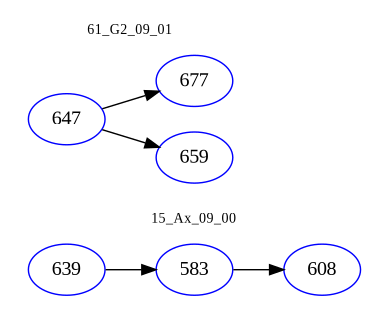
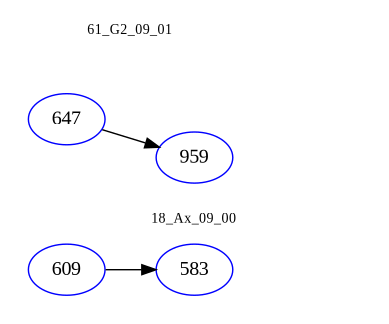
node "677": removed
node "659": label "659" -> "959"
cluster "15_Ax_09_00": label "15_Ax_09_00" -> "18_Ax_09_00"
node "639": label "639" -> "609"
node "608": removed
